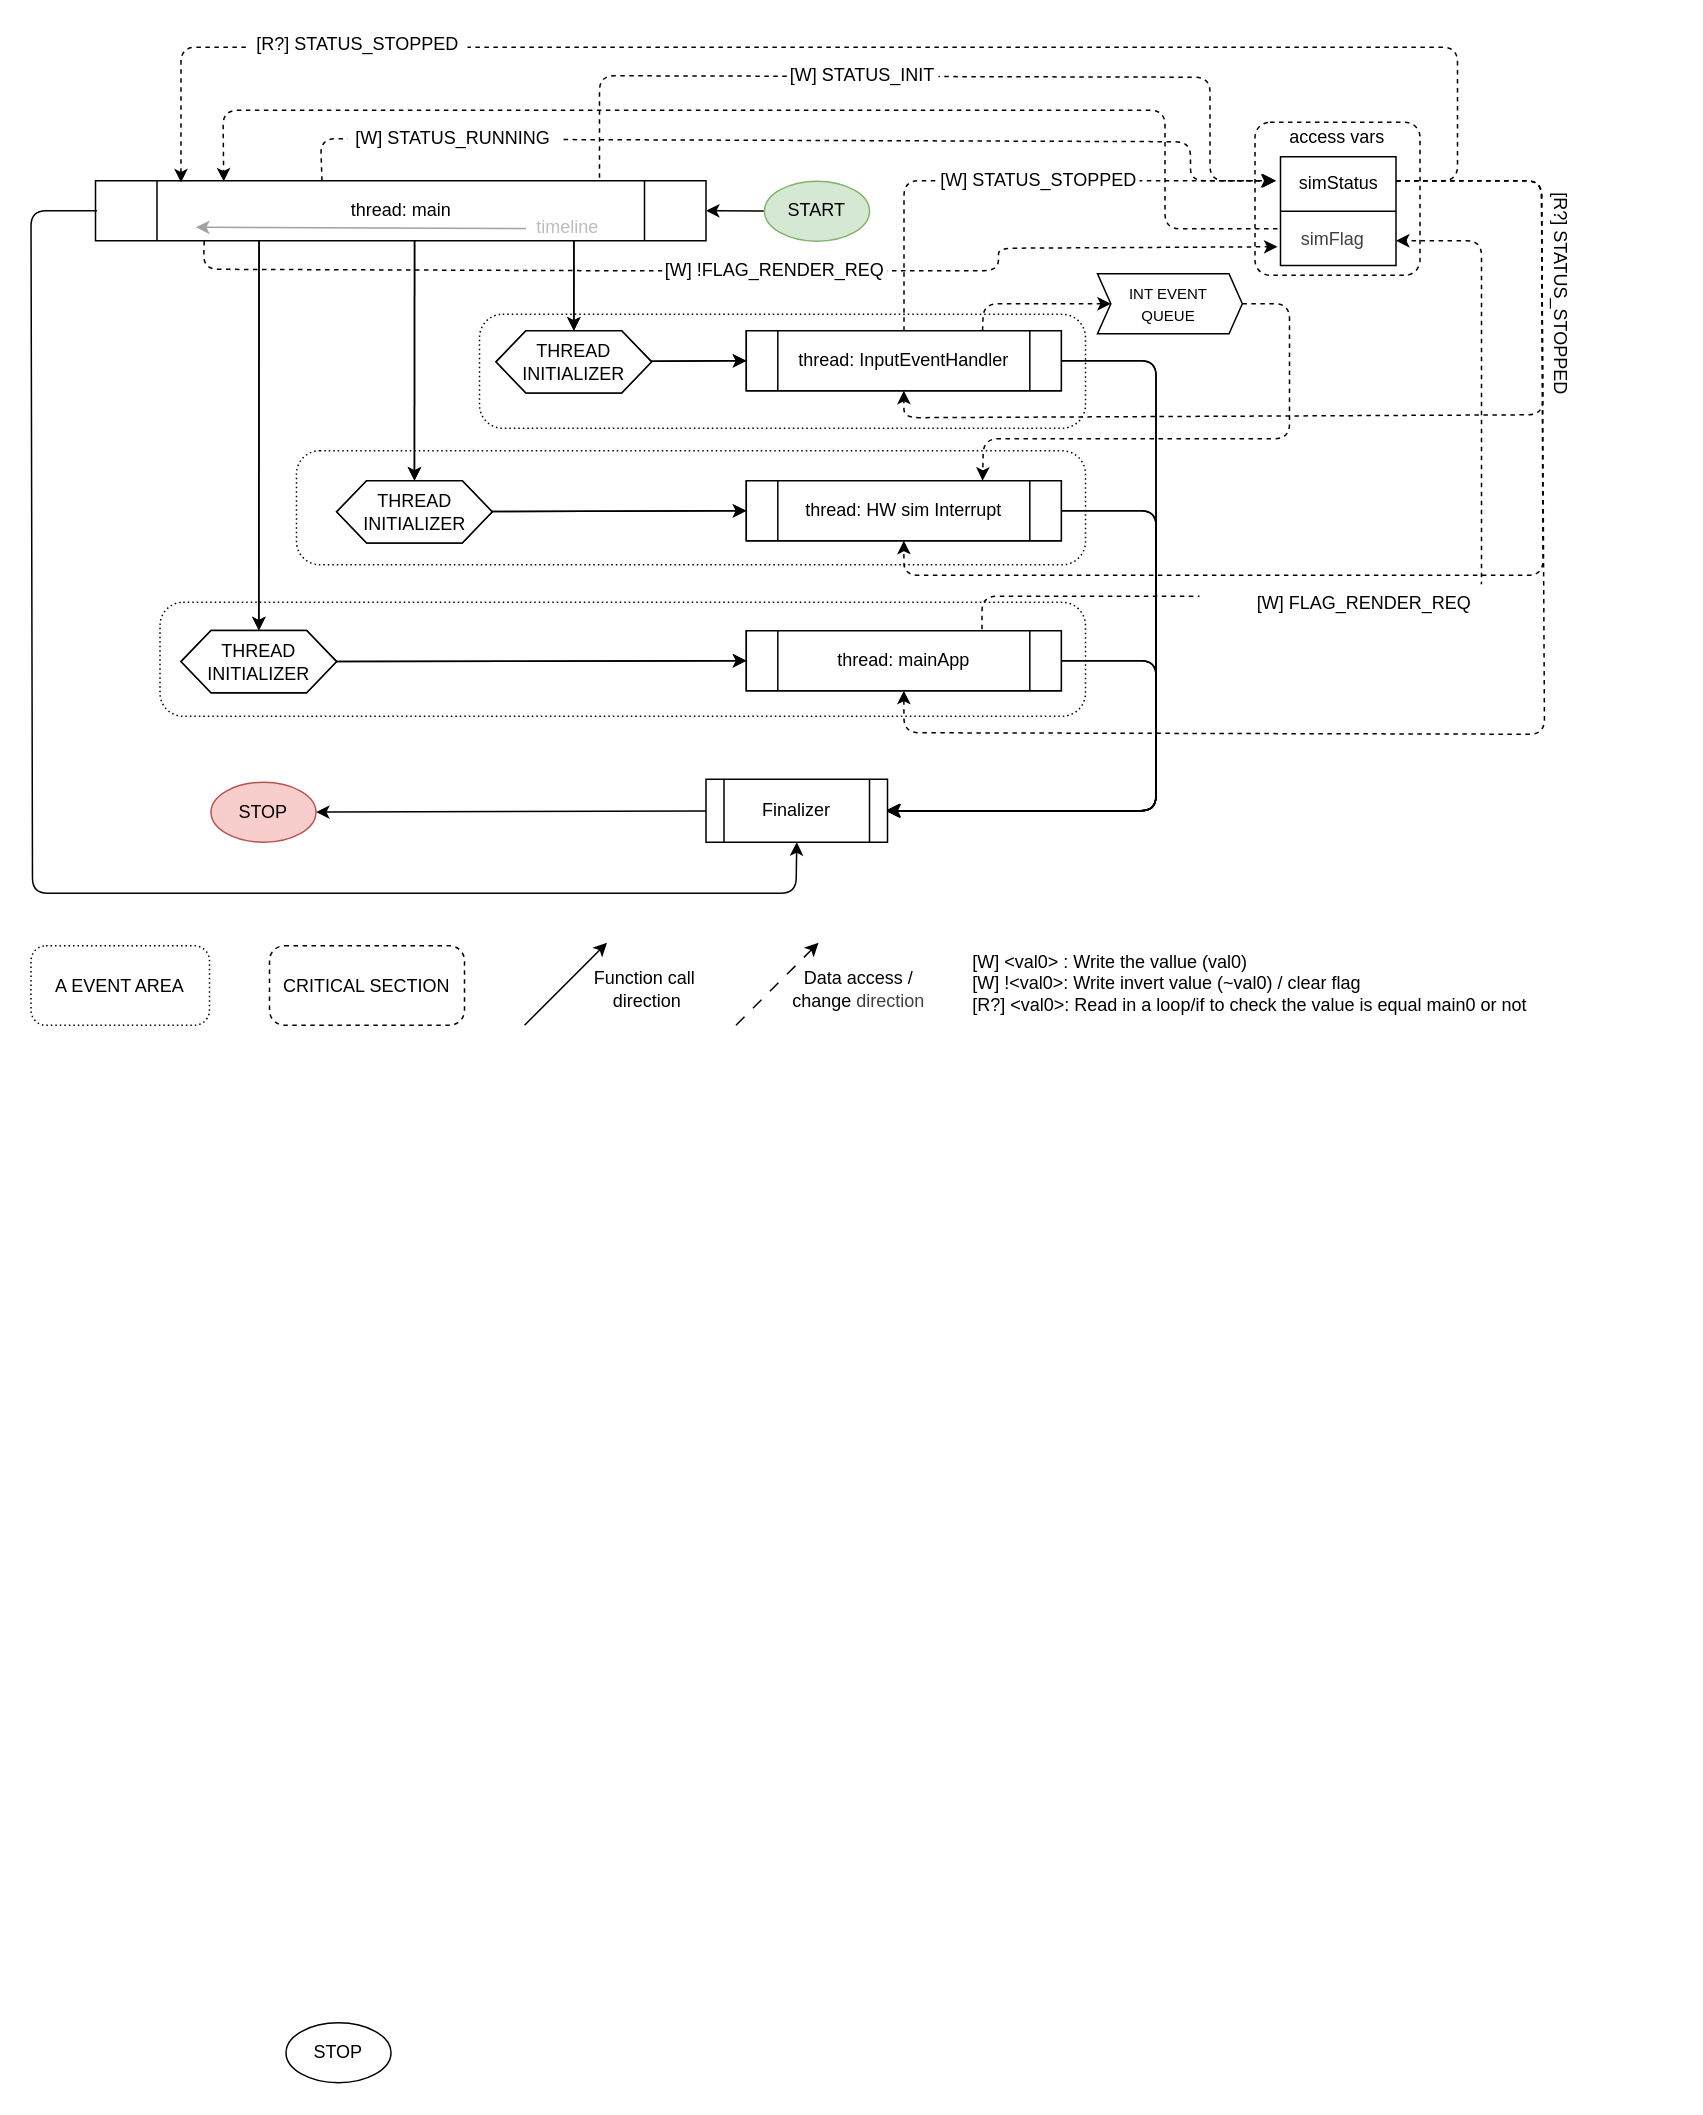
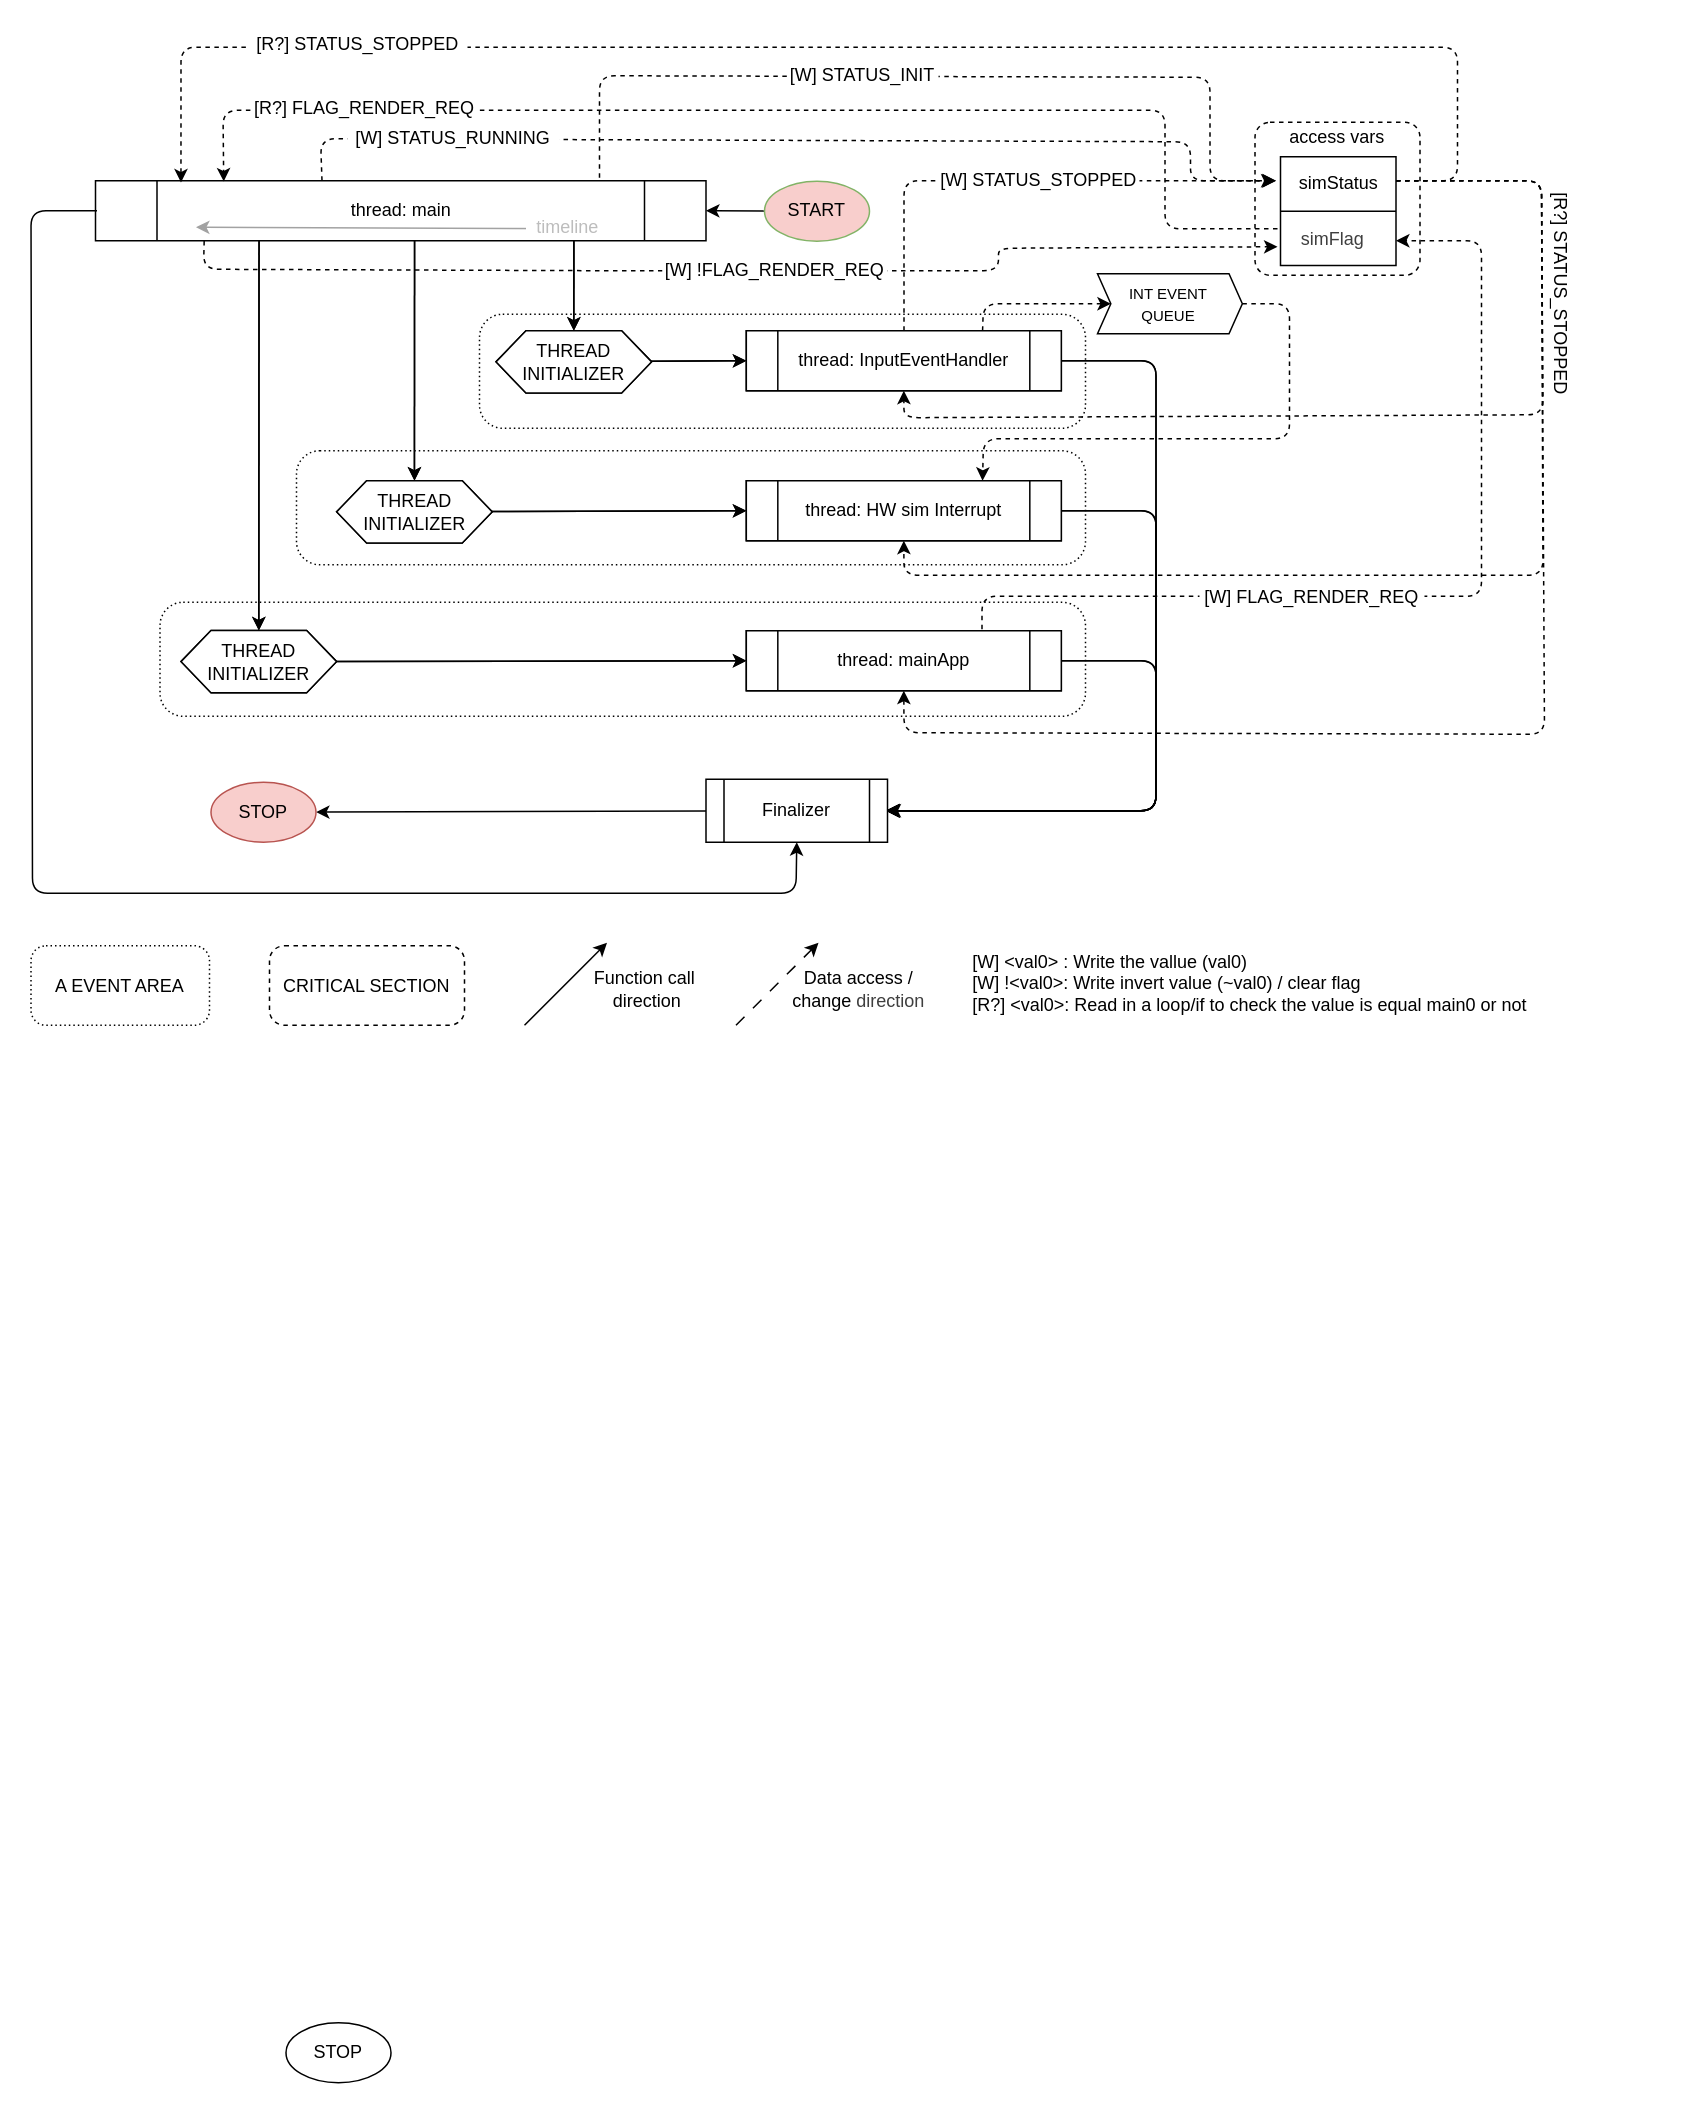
node "[R?] FLAG_RENDER_REQ": added
node "START": fillcolor #d5e8d4 -> #f8cecc
node "[W] FLAG_RENDER_REQ": size 330x38 -> 225x26
